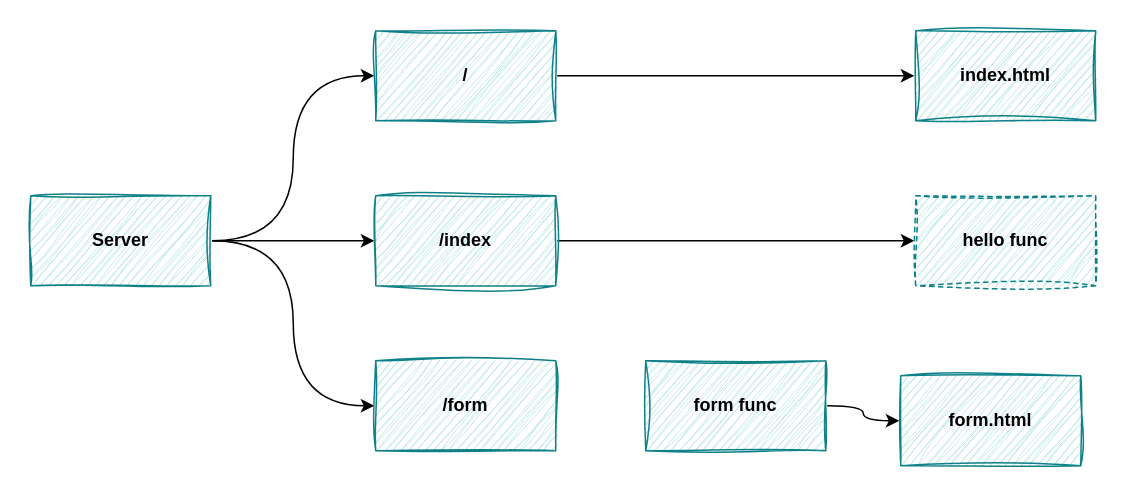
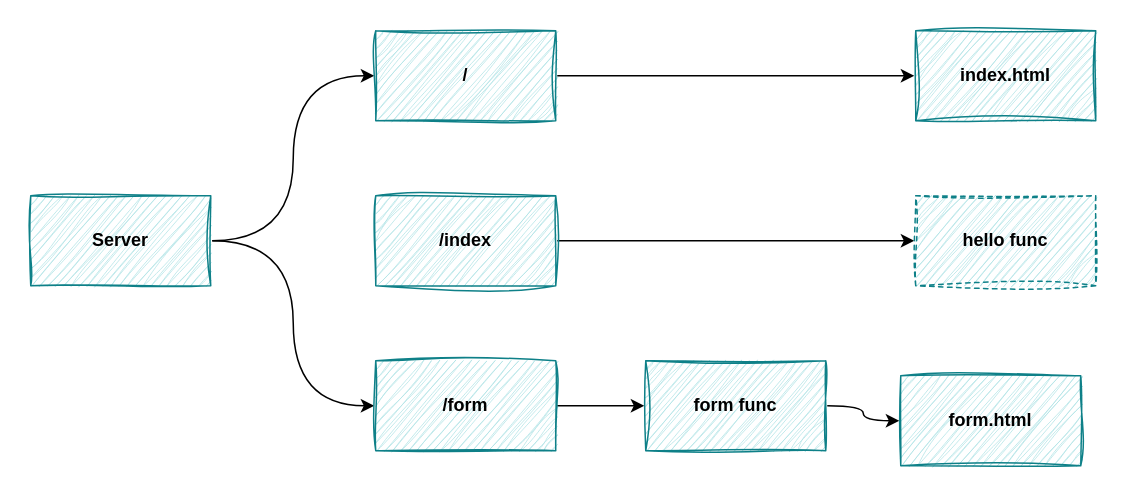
edge "Server" -> "/index": removed
edge "/form" -> "form func": added
